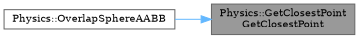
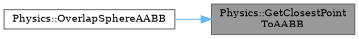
node "Physics::GetClosestPoint GetClosestPoint": label "Physics::GetClosestPoint GetClosestPoint" -> "Physics::GetClosestPoint ToAABB"
